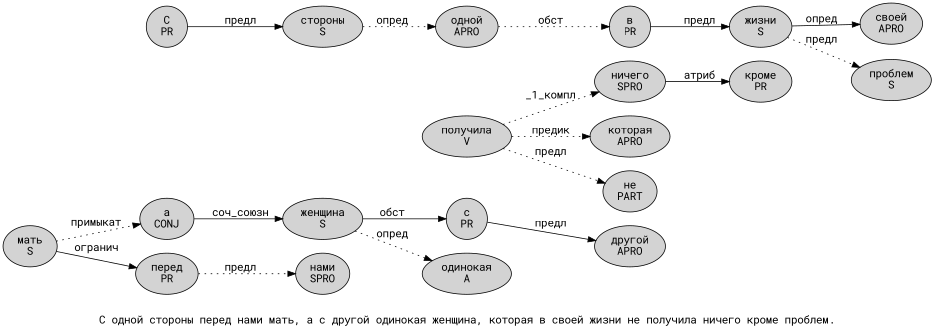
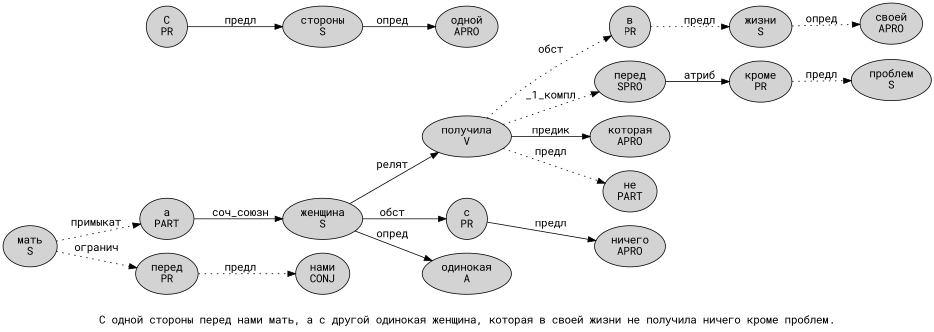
edge "жизни S" -> "своей APRO": style solid -> dotted
edge "стороны S" -> "одной APRO": style dotted -> solid
edge "одной APRO" -> "в PR": now "получила V" -> "в PR"
edge "в PR" -> "жизни S": style solid -> dotted
edge "жизни S" -> "проблем S": now "кроме PR" -> "проблем S"
node "ничего SPRO": label "ничего SPRO" -> "перед SPRO"
edge "получила V" -> "которая APRO": style dotted -> solid
edge "женщина S" -> "получила V": added, label "релят"
node "а CONJ": label "а CONJ" -> "а PART"
edge "женщина S" -> "одинокая A": style dotted -> solid
node "другой APRO": label "другой APRO" -> "ничего APRO"
edge "мать S" -> "перед PR": style solid -> dotted
node "нами SPRO": label "нами SPRO" -> "нами CONJ"
